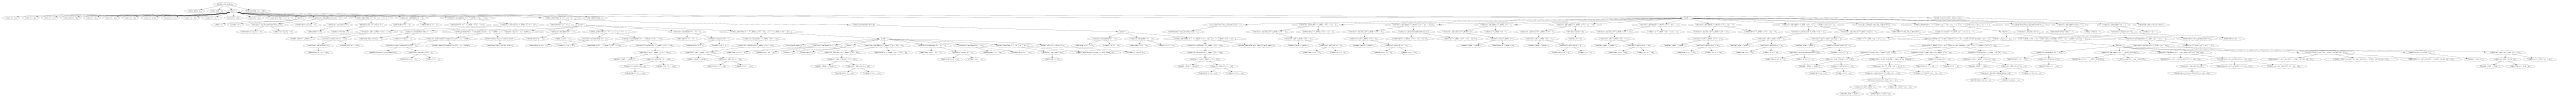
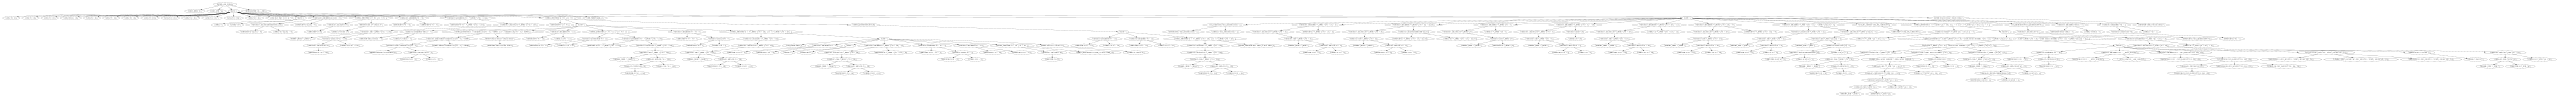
node "(LITERAL,1,Curl_conncontrol(a1, 1))": added
